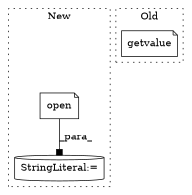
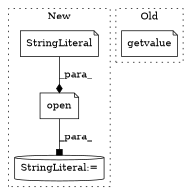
node "StringLiteral": added
